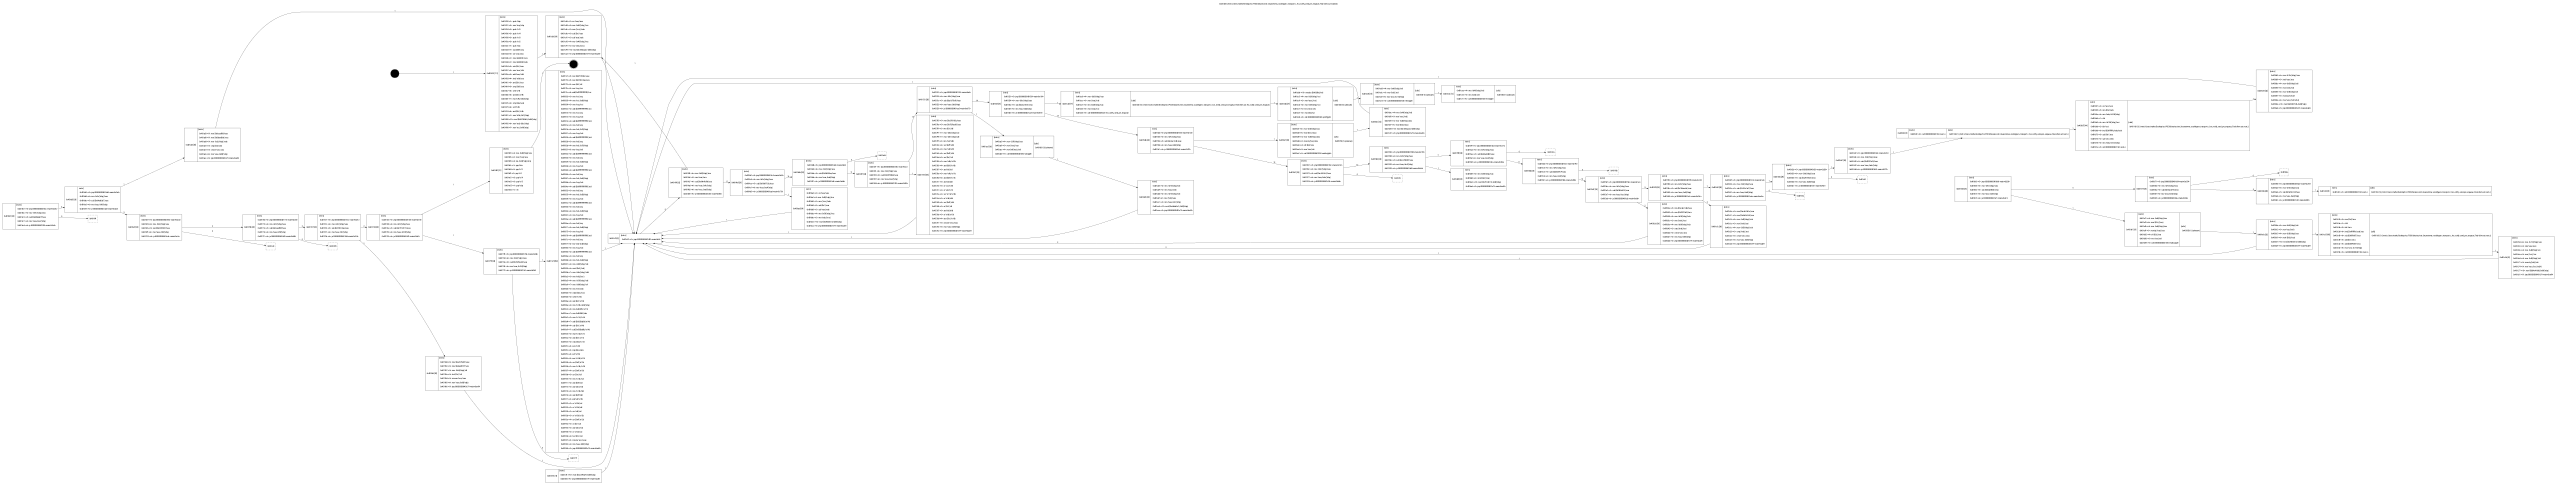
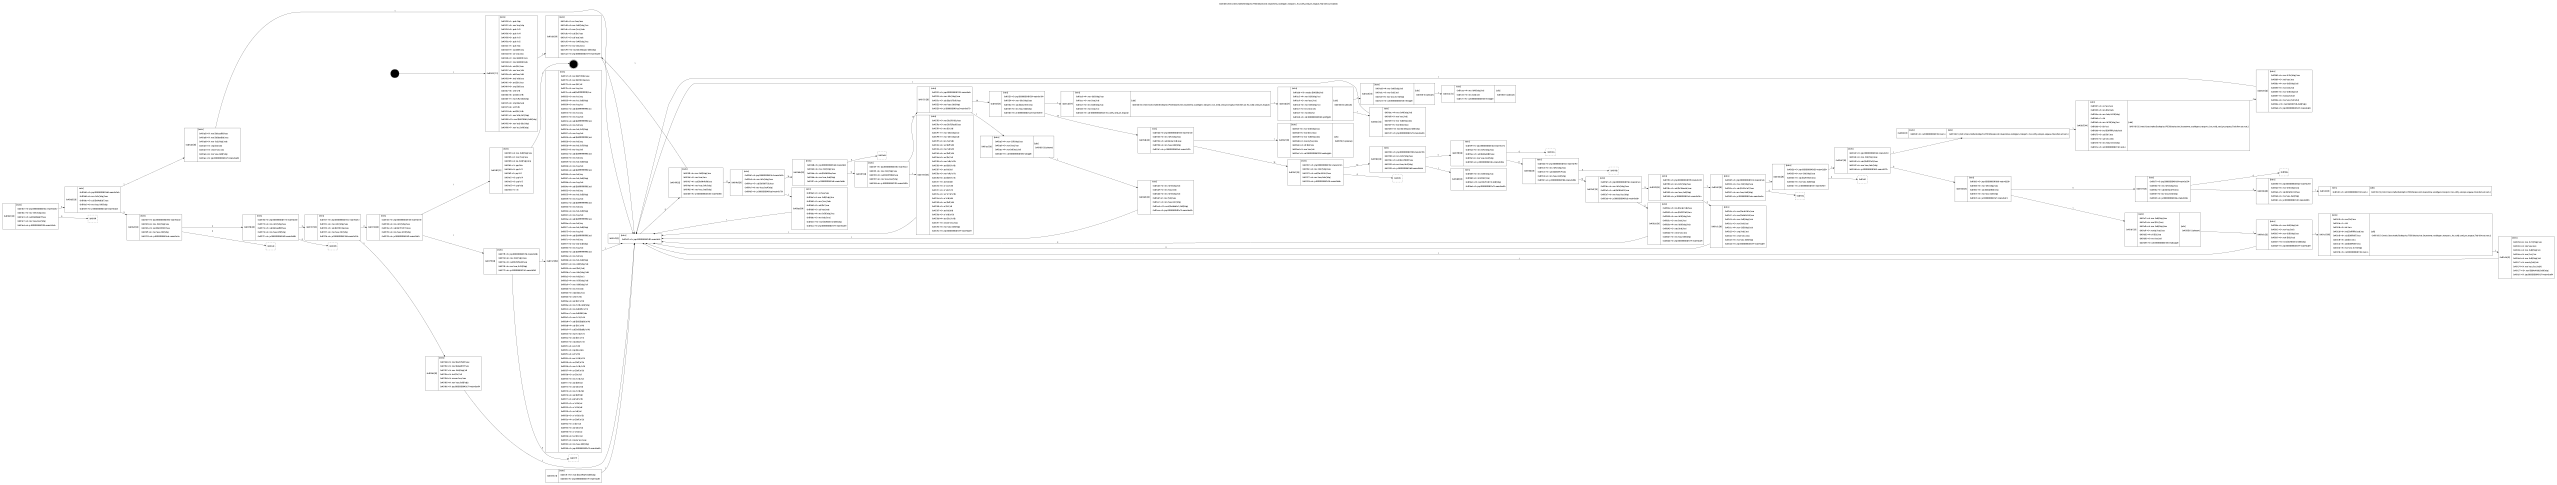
edge "0x401bcf [29]" -> "0x401bec [32]": now "0x401cbb [29]" -> "0x401bec [32]"
edge "0x401647 [28]" -> "0x401663 [28]": added, label "6"
